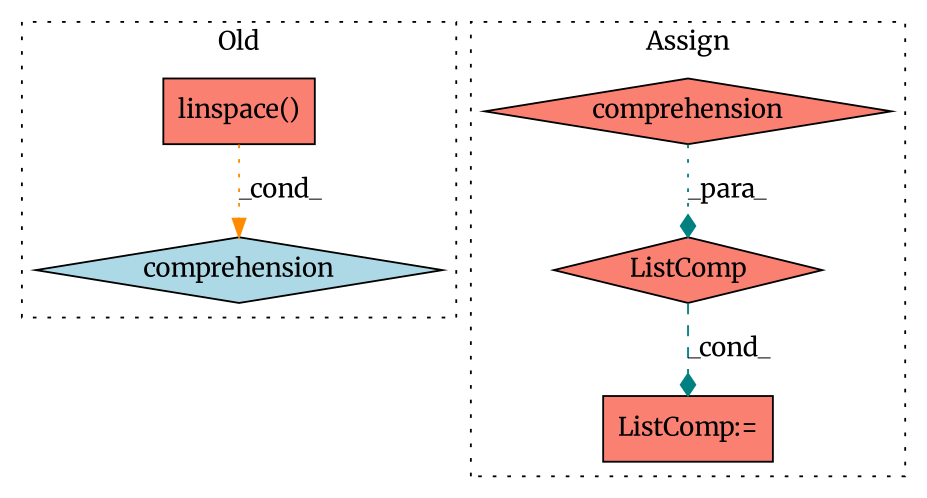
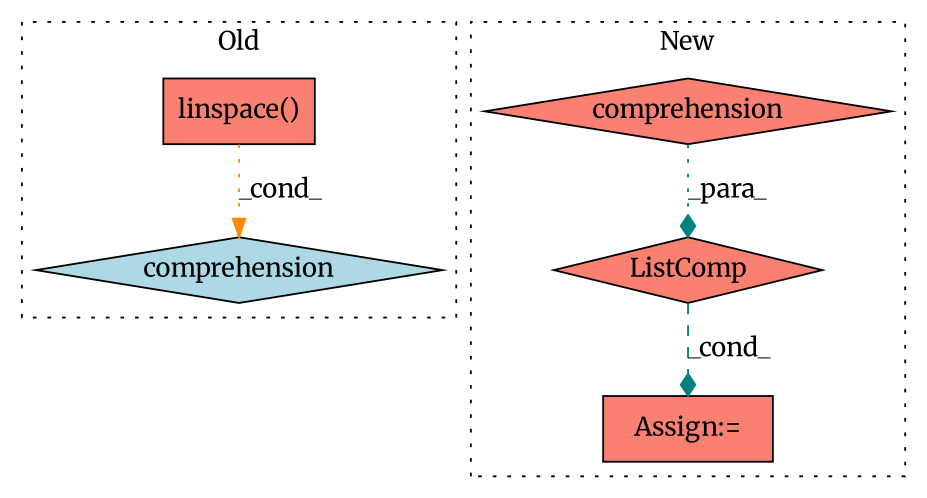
cluster "Assign": label "Assign" -> "New"
node "ListComp:=": label "ListComp:=" -> "Assign:="
